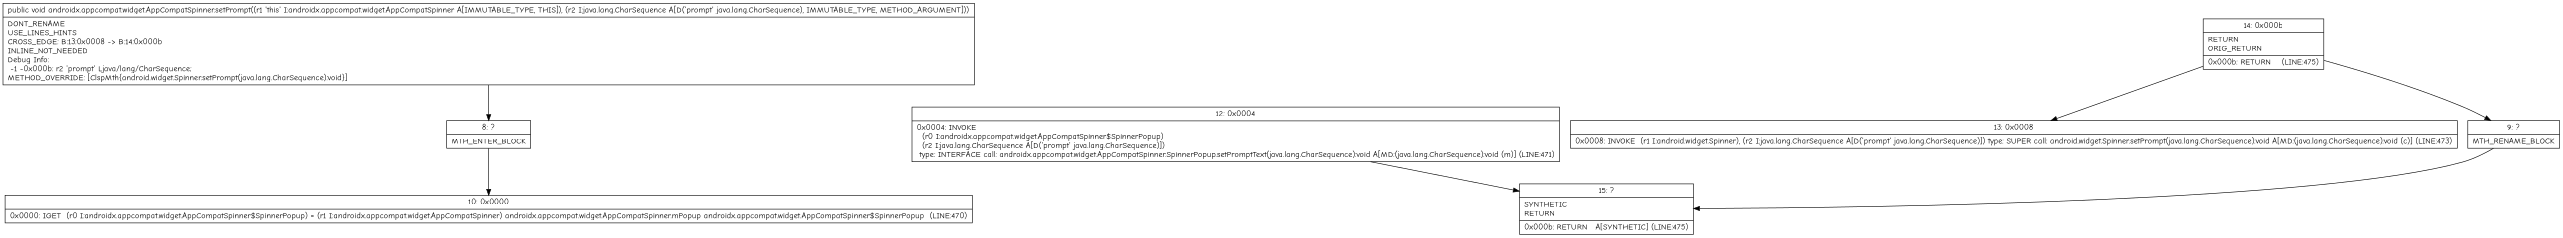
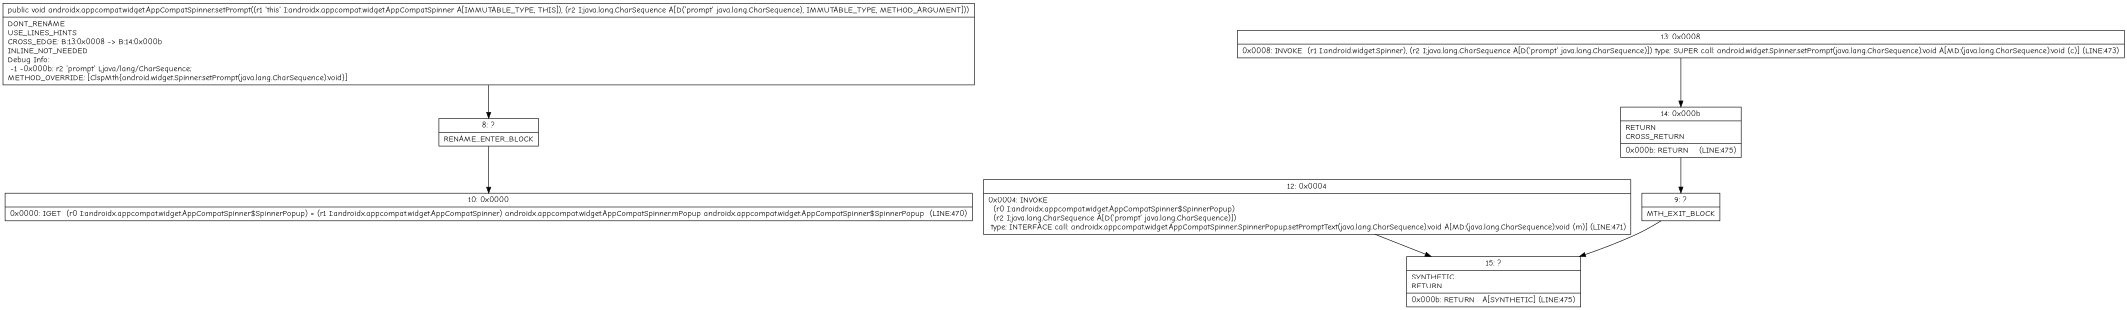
node "14: 0x000b": text "ORIG_RETURN" -> "CROSS_RETURN"
edge "14: 0x000b" -> "13: 0x0008": reversed
node "8: ?": text "MTH_ENTER_BLOCK" -> "RENAME_ENTER_BLOCK"
node "9: ?": text "MTH_RENAME_BLOCK" -> "MTH_EXIT_BLOCK"
